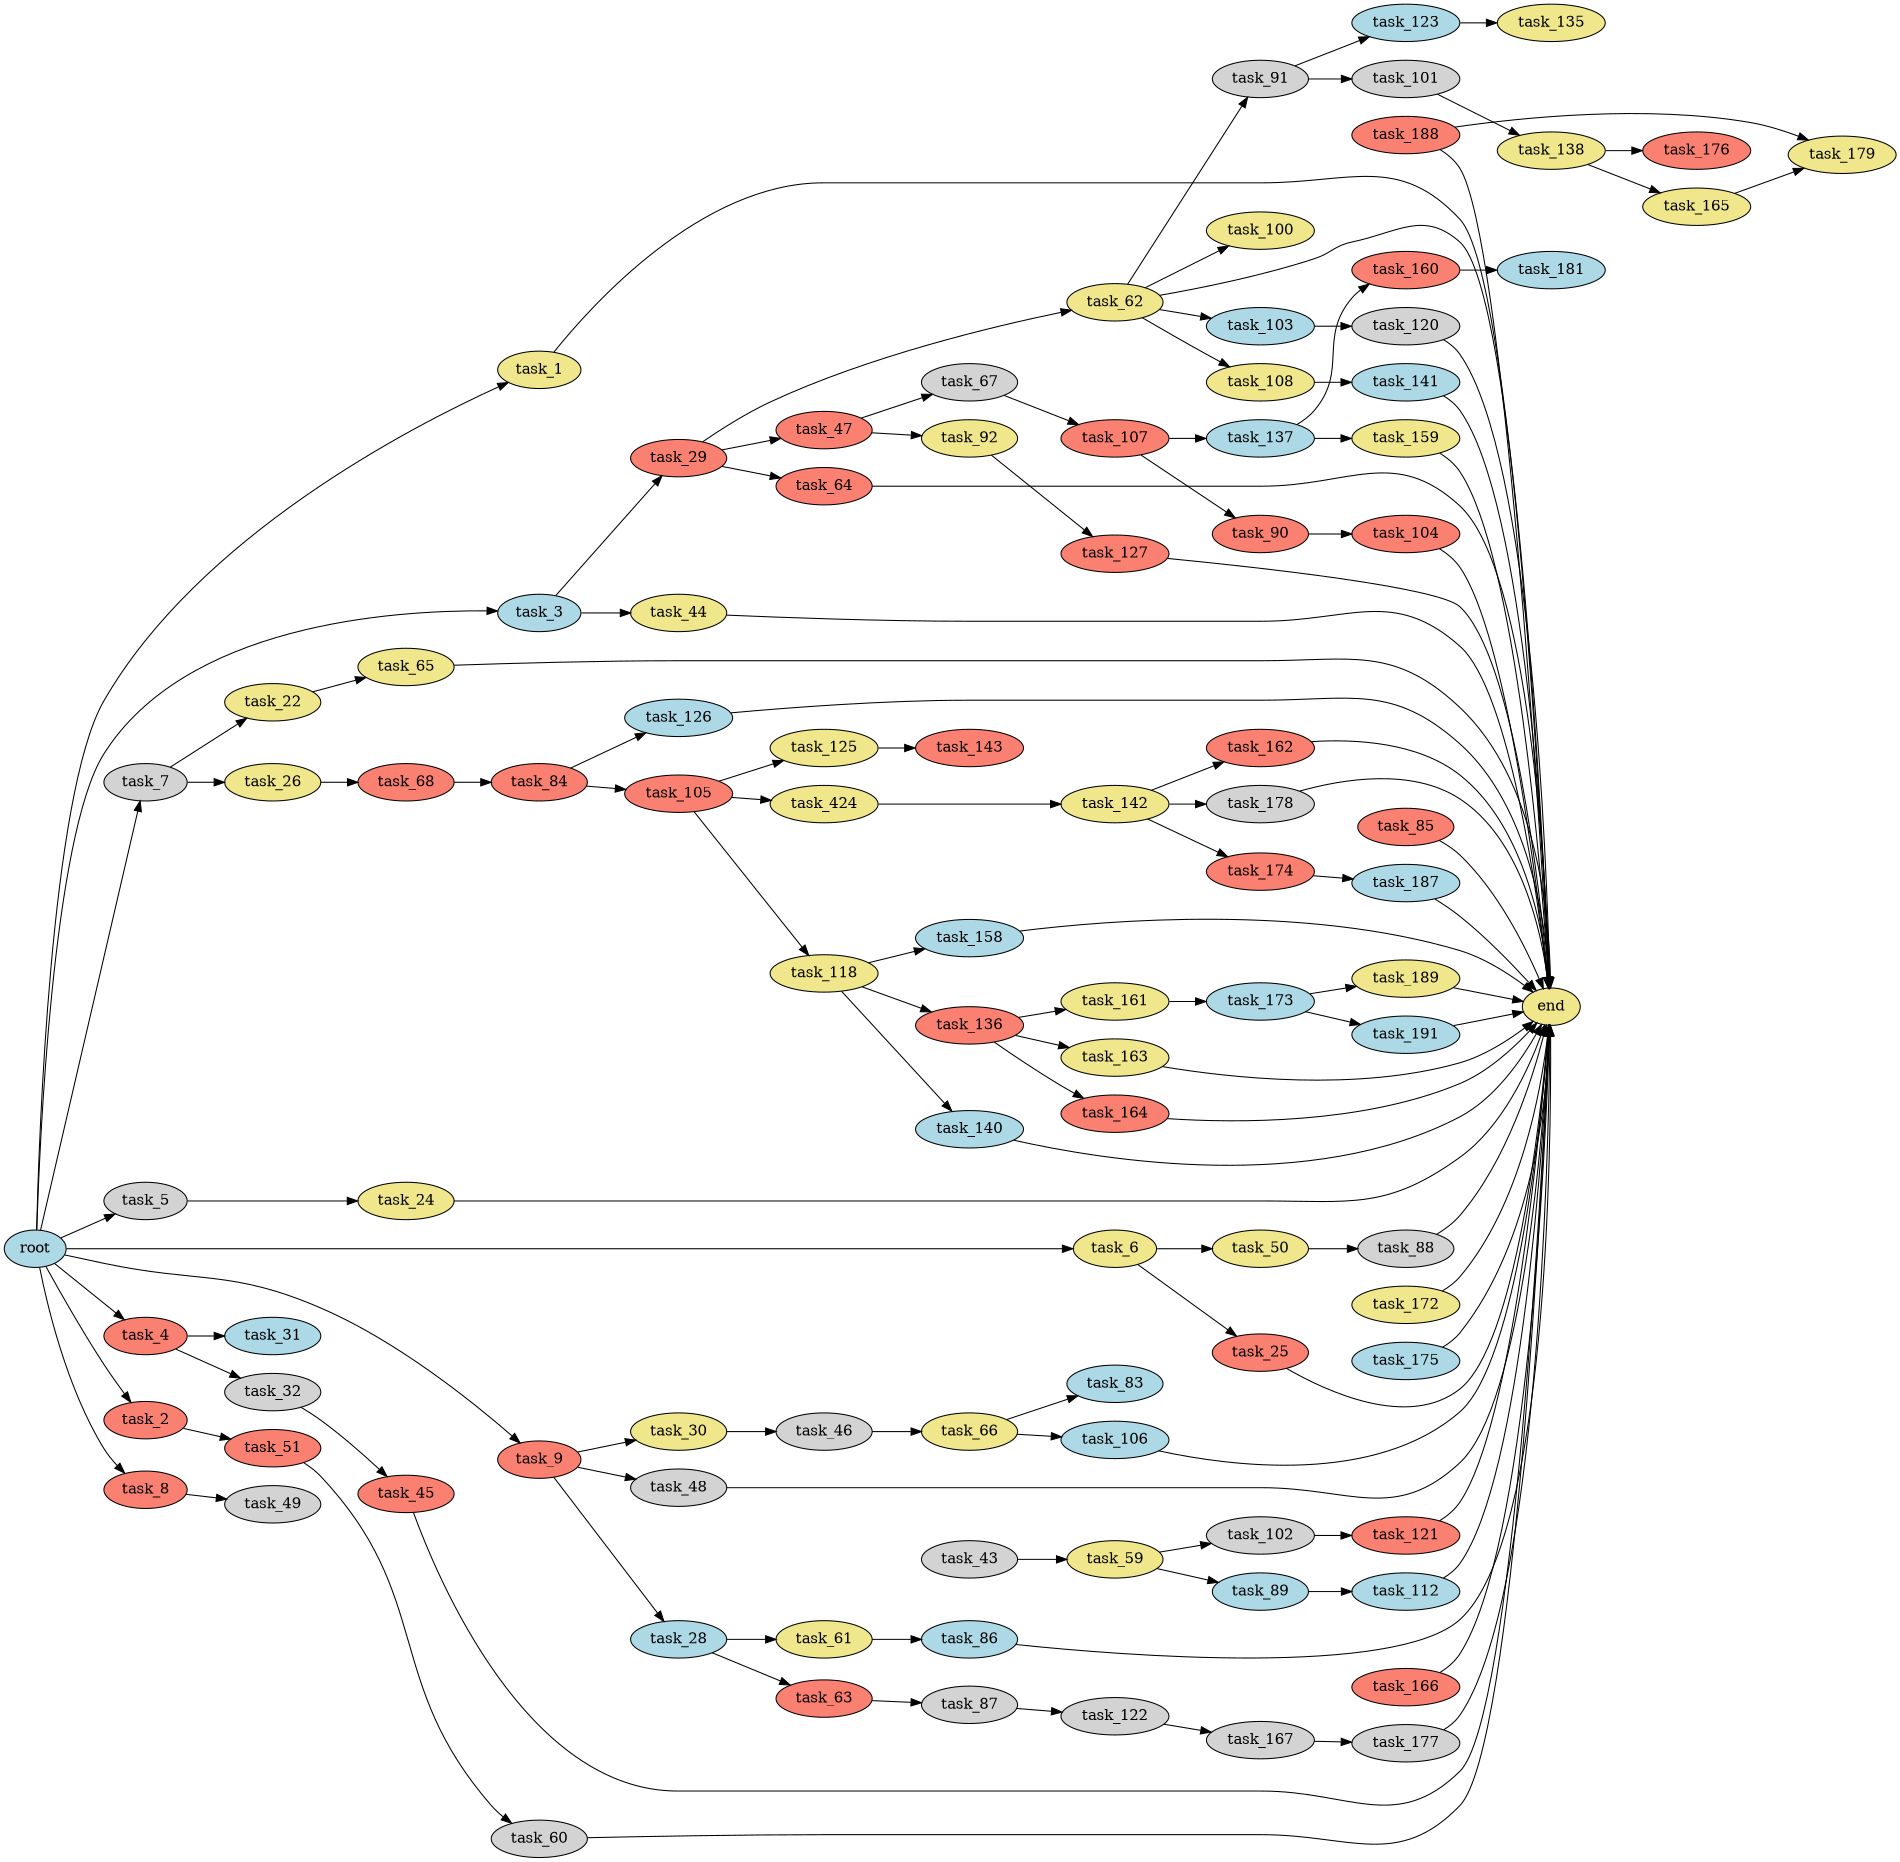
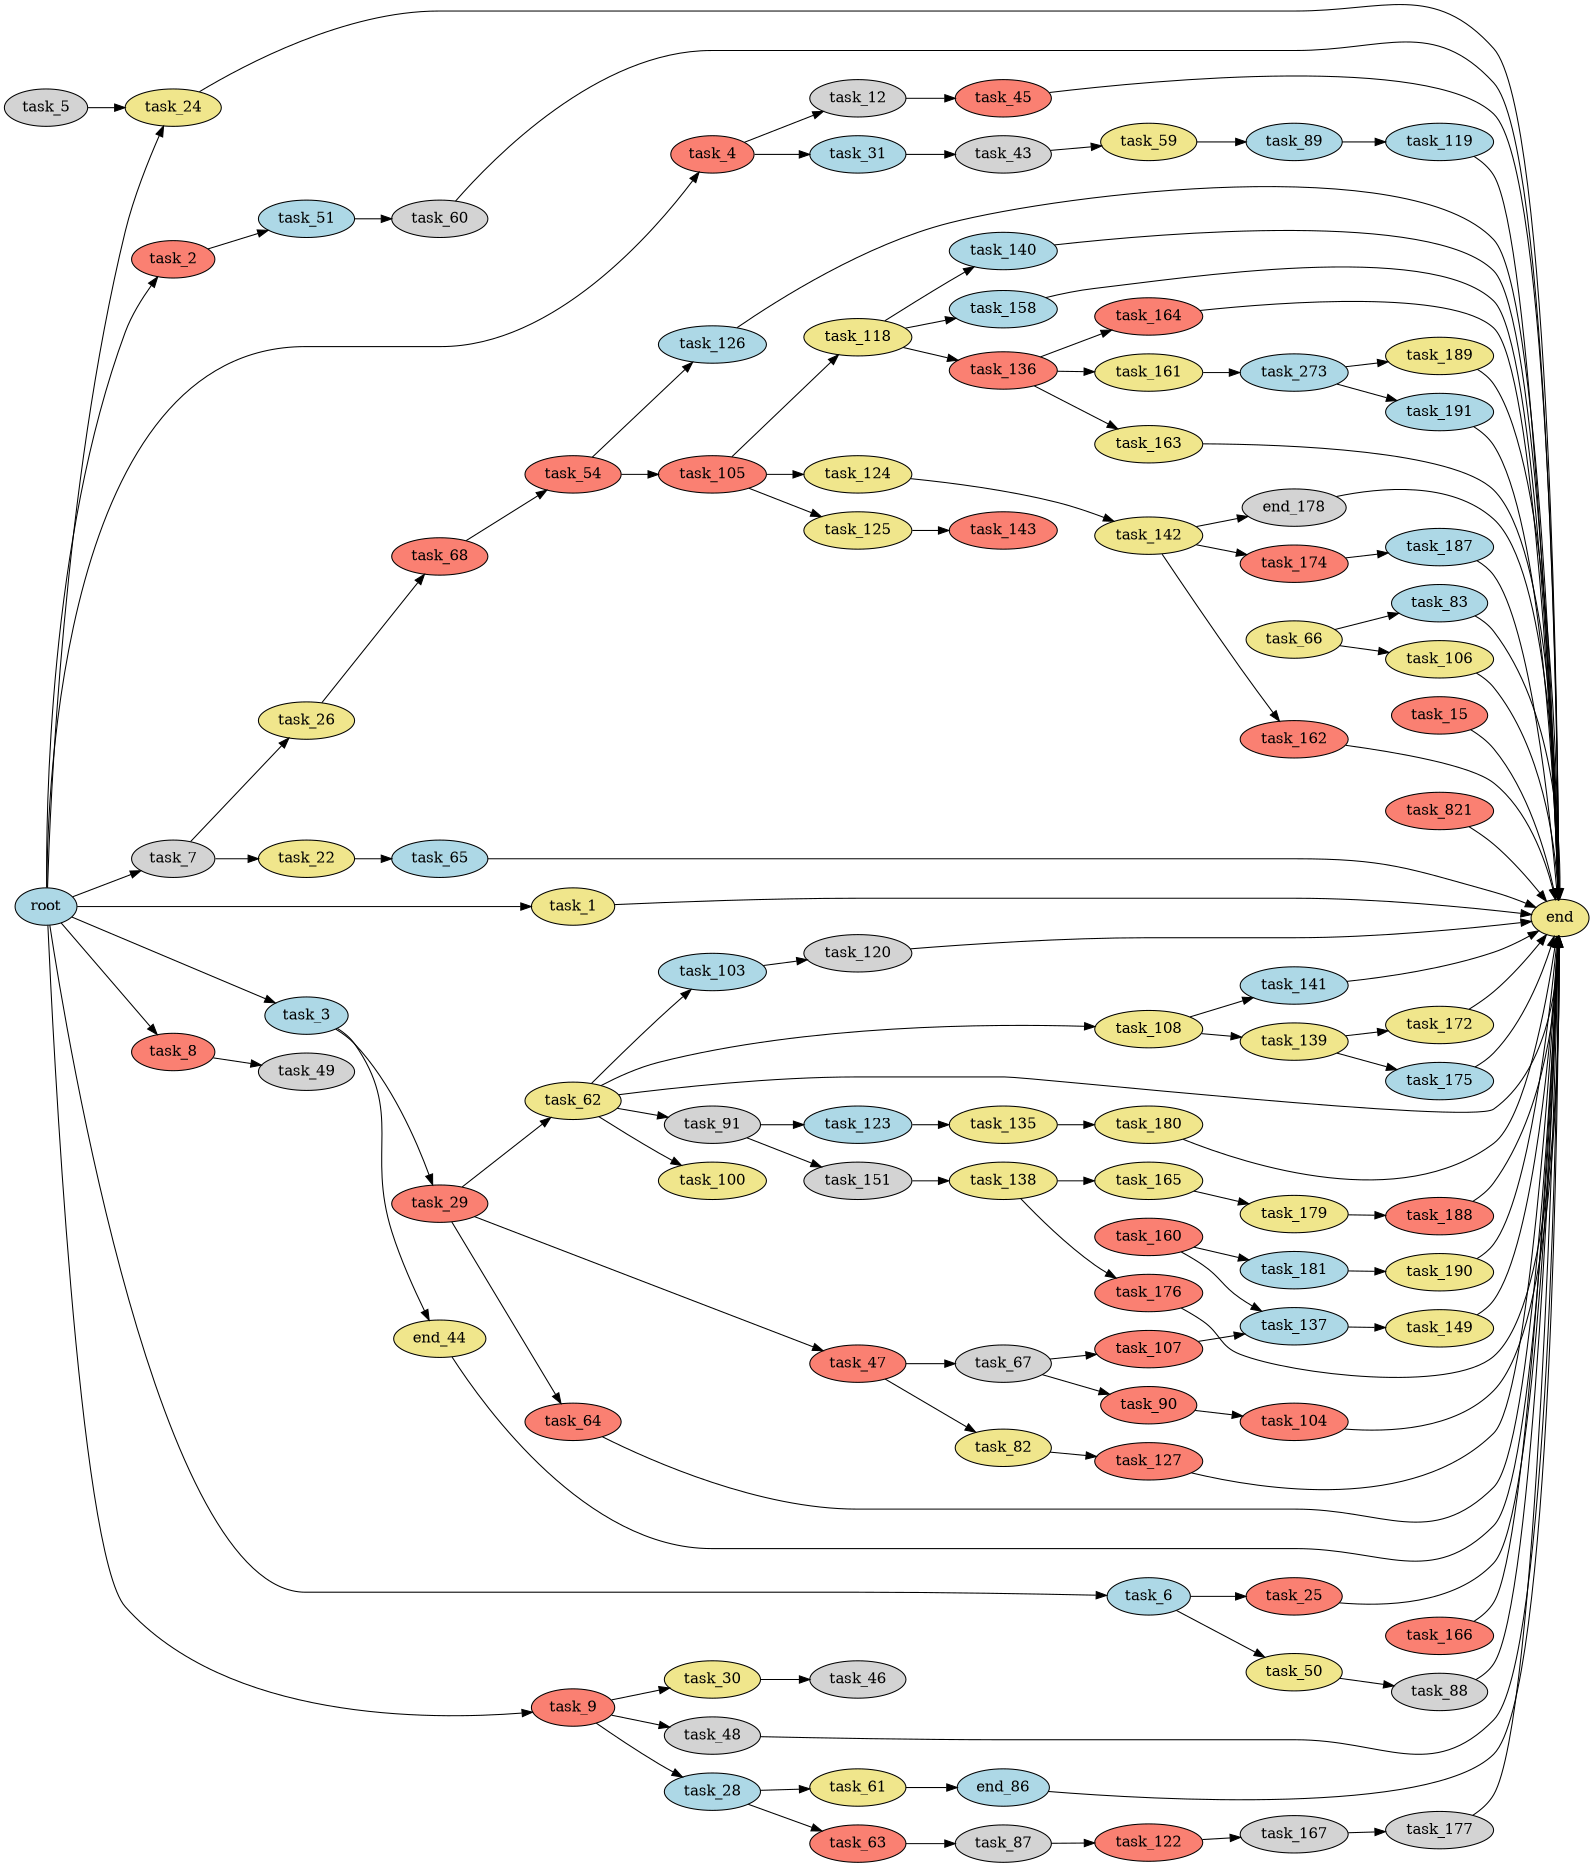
node "task_101": label "task_101" -> "task_151"
edge "task_188" -> "task_179": reversed
edge "task_31" -> "task_43": added
edge "task_137" -> "task_160": reversed
node "task_92": label "task_92" -> "task_82"
node "task_159": label "task_159" -> "task_149"
edge "task_107" -> "task_90": now "task_67" -> "task_90"
node "task_44": label "task_44" -> "end_44"
node "task_65": fillcolor khaki -> lightblue
edge "task_83" -> "end": added
node "task_84": label "task_84" -> "task_54"
node "task_424": label "task_424" -> "task_124"
node "task_178": label "task_178" -> "end_178"
node "task_85": label "task_85" -> "task_15"
node "task_173": label "task_173" -> "task_273"
node "task_139": added
node "task_180": added
edge "root" -> "task_5": now "root" -> "task_24"
node "task_6": fillcolor khaki -> lightblue
node "task_190": added
edge "task_176" -> "end": added
node "task_32": label "task_32" -> "task_12"
edge "task_46" -> "task_66": removed
node "task_106": fillcolor lightblue -> khaki
node "task_51": fillcolor salmon -> lightblue
node "task_102": removed
node "task_121": label "task_121" -> "task_821"
node "task_112": label "task_112" -> "task_119"
node "task_86": label "task_86" -> "end_86"
node "task_122": fillcolor lightgrey -> salmon
